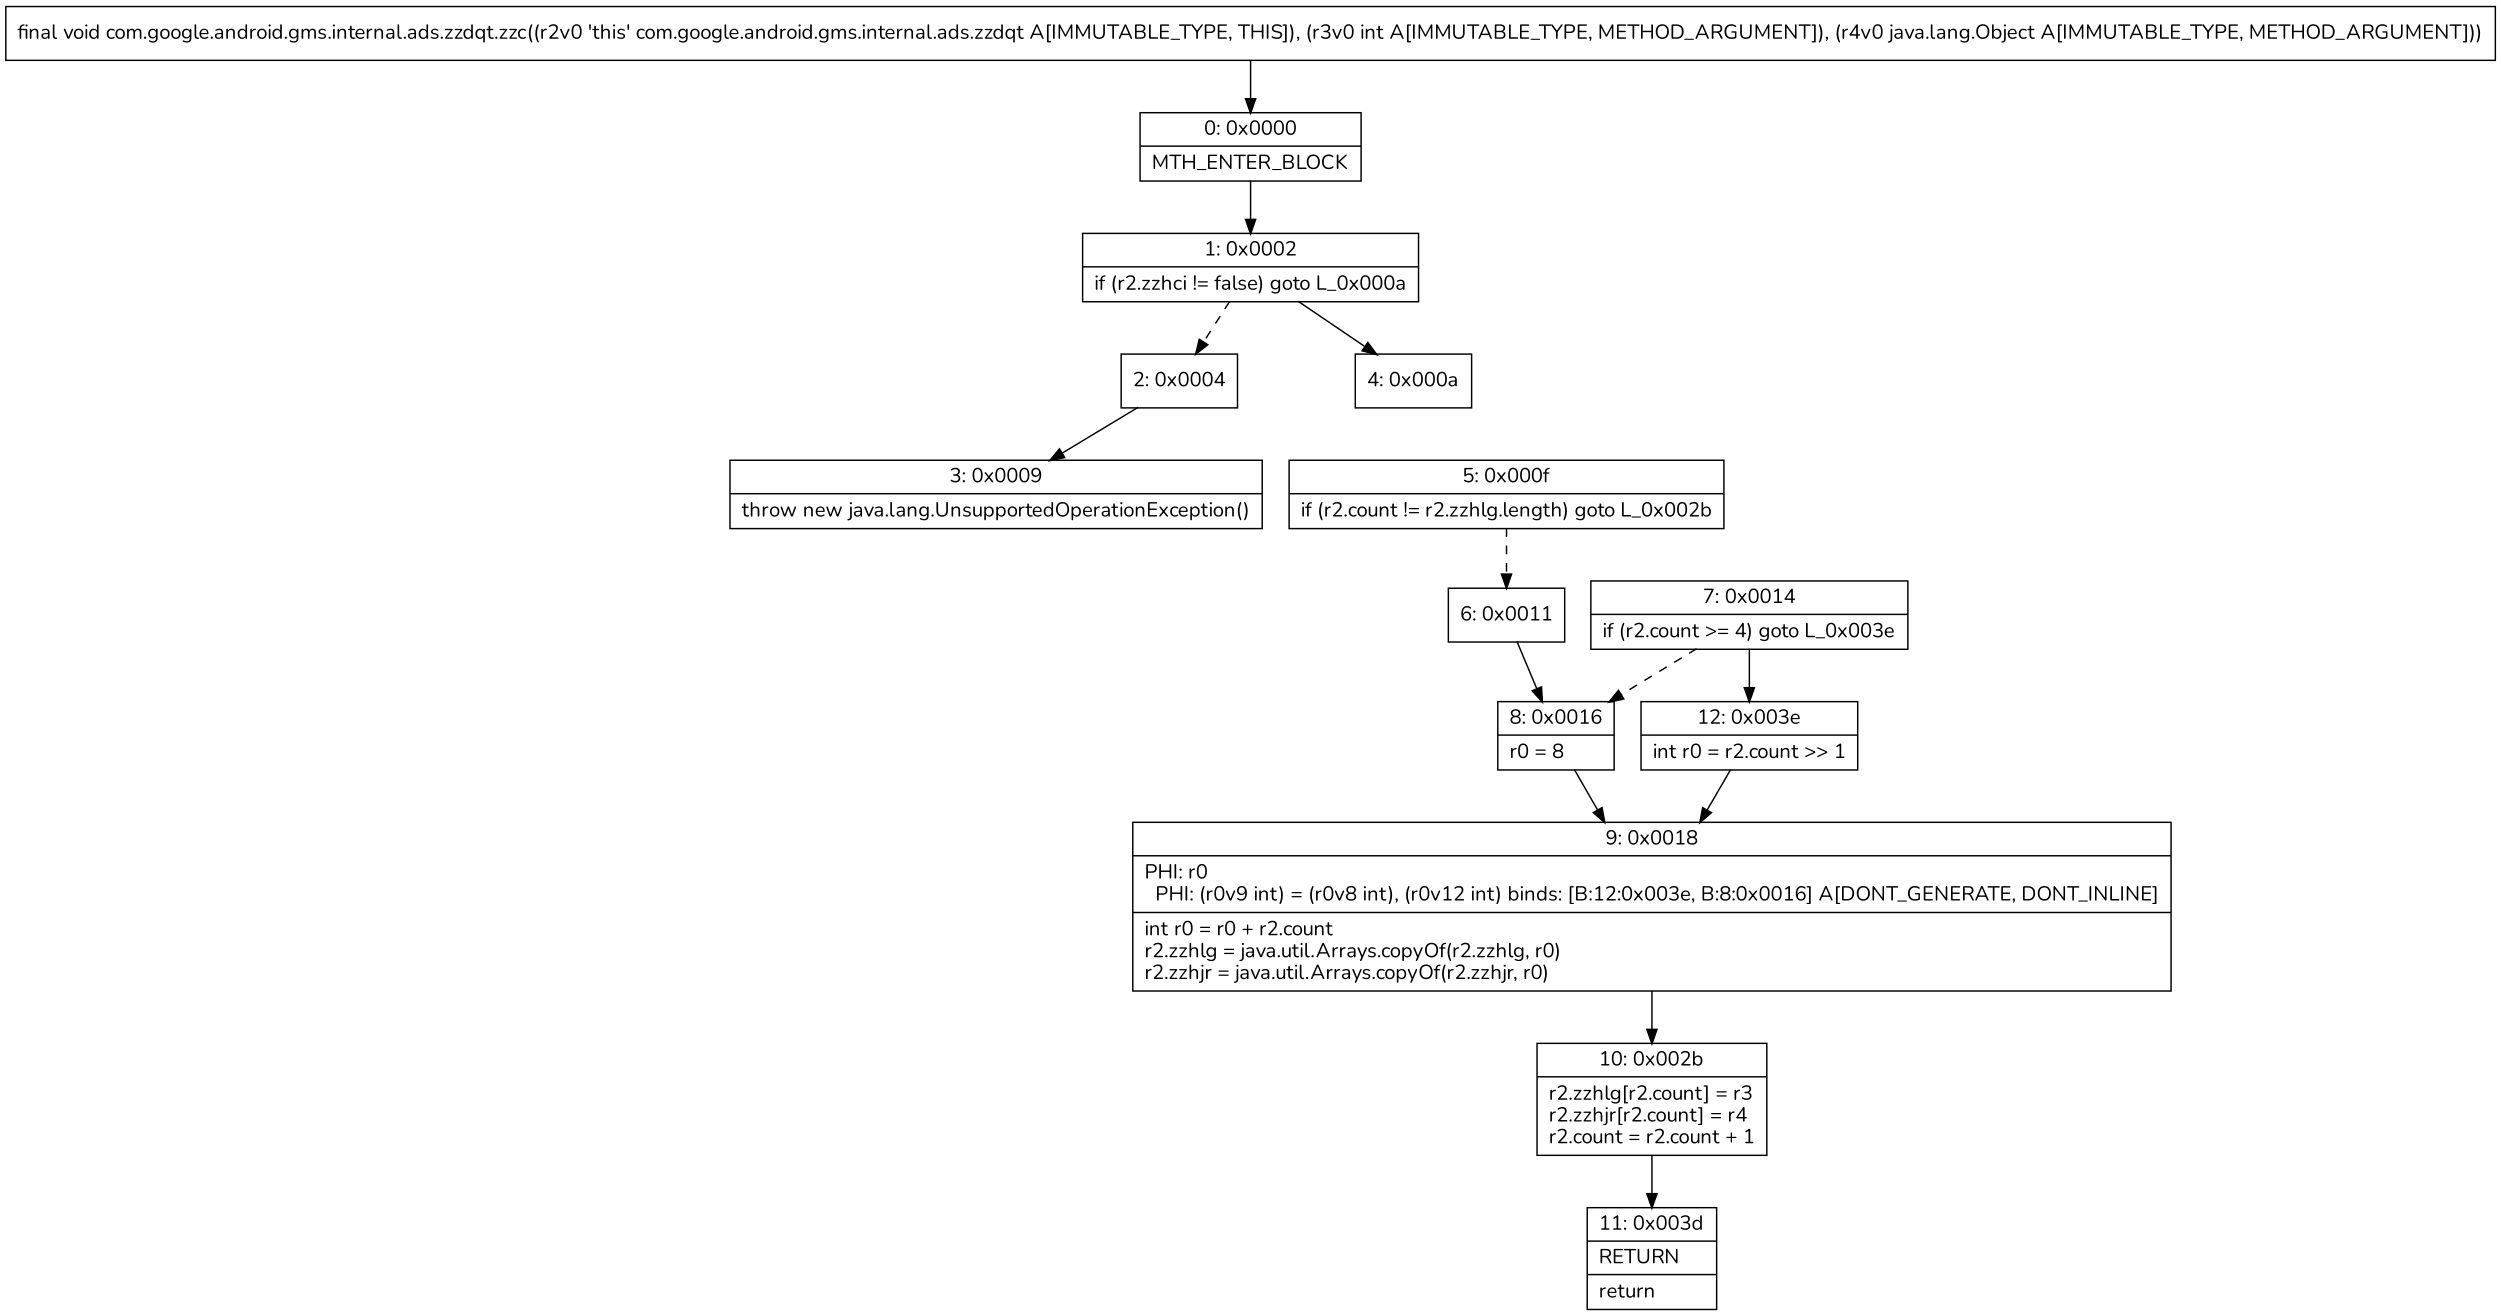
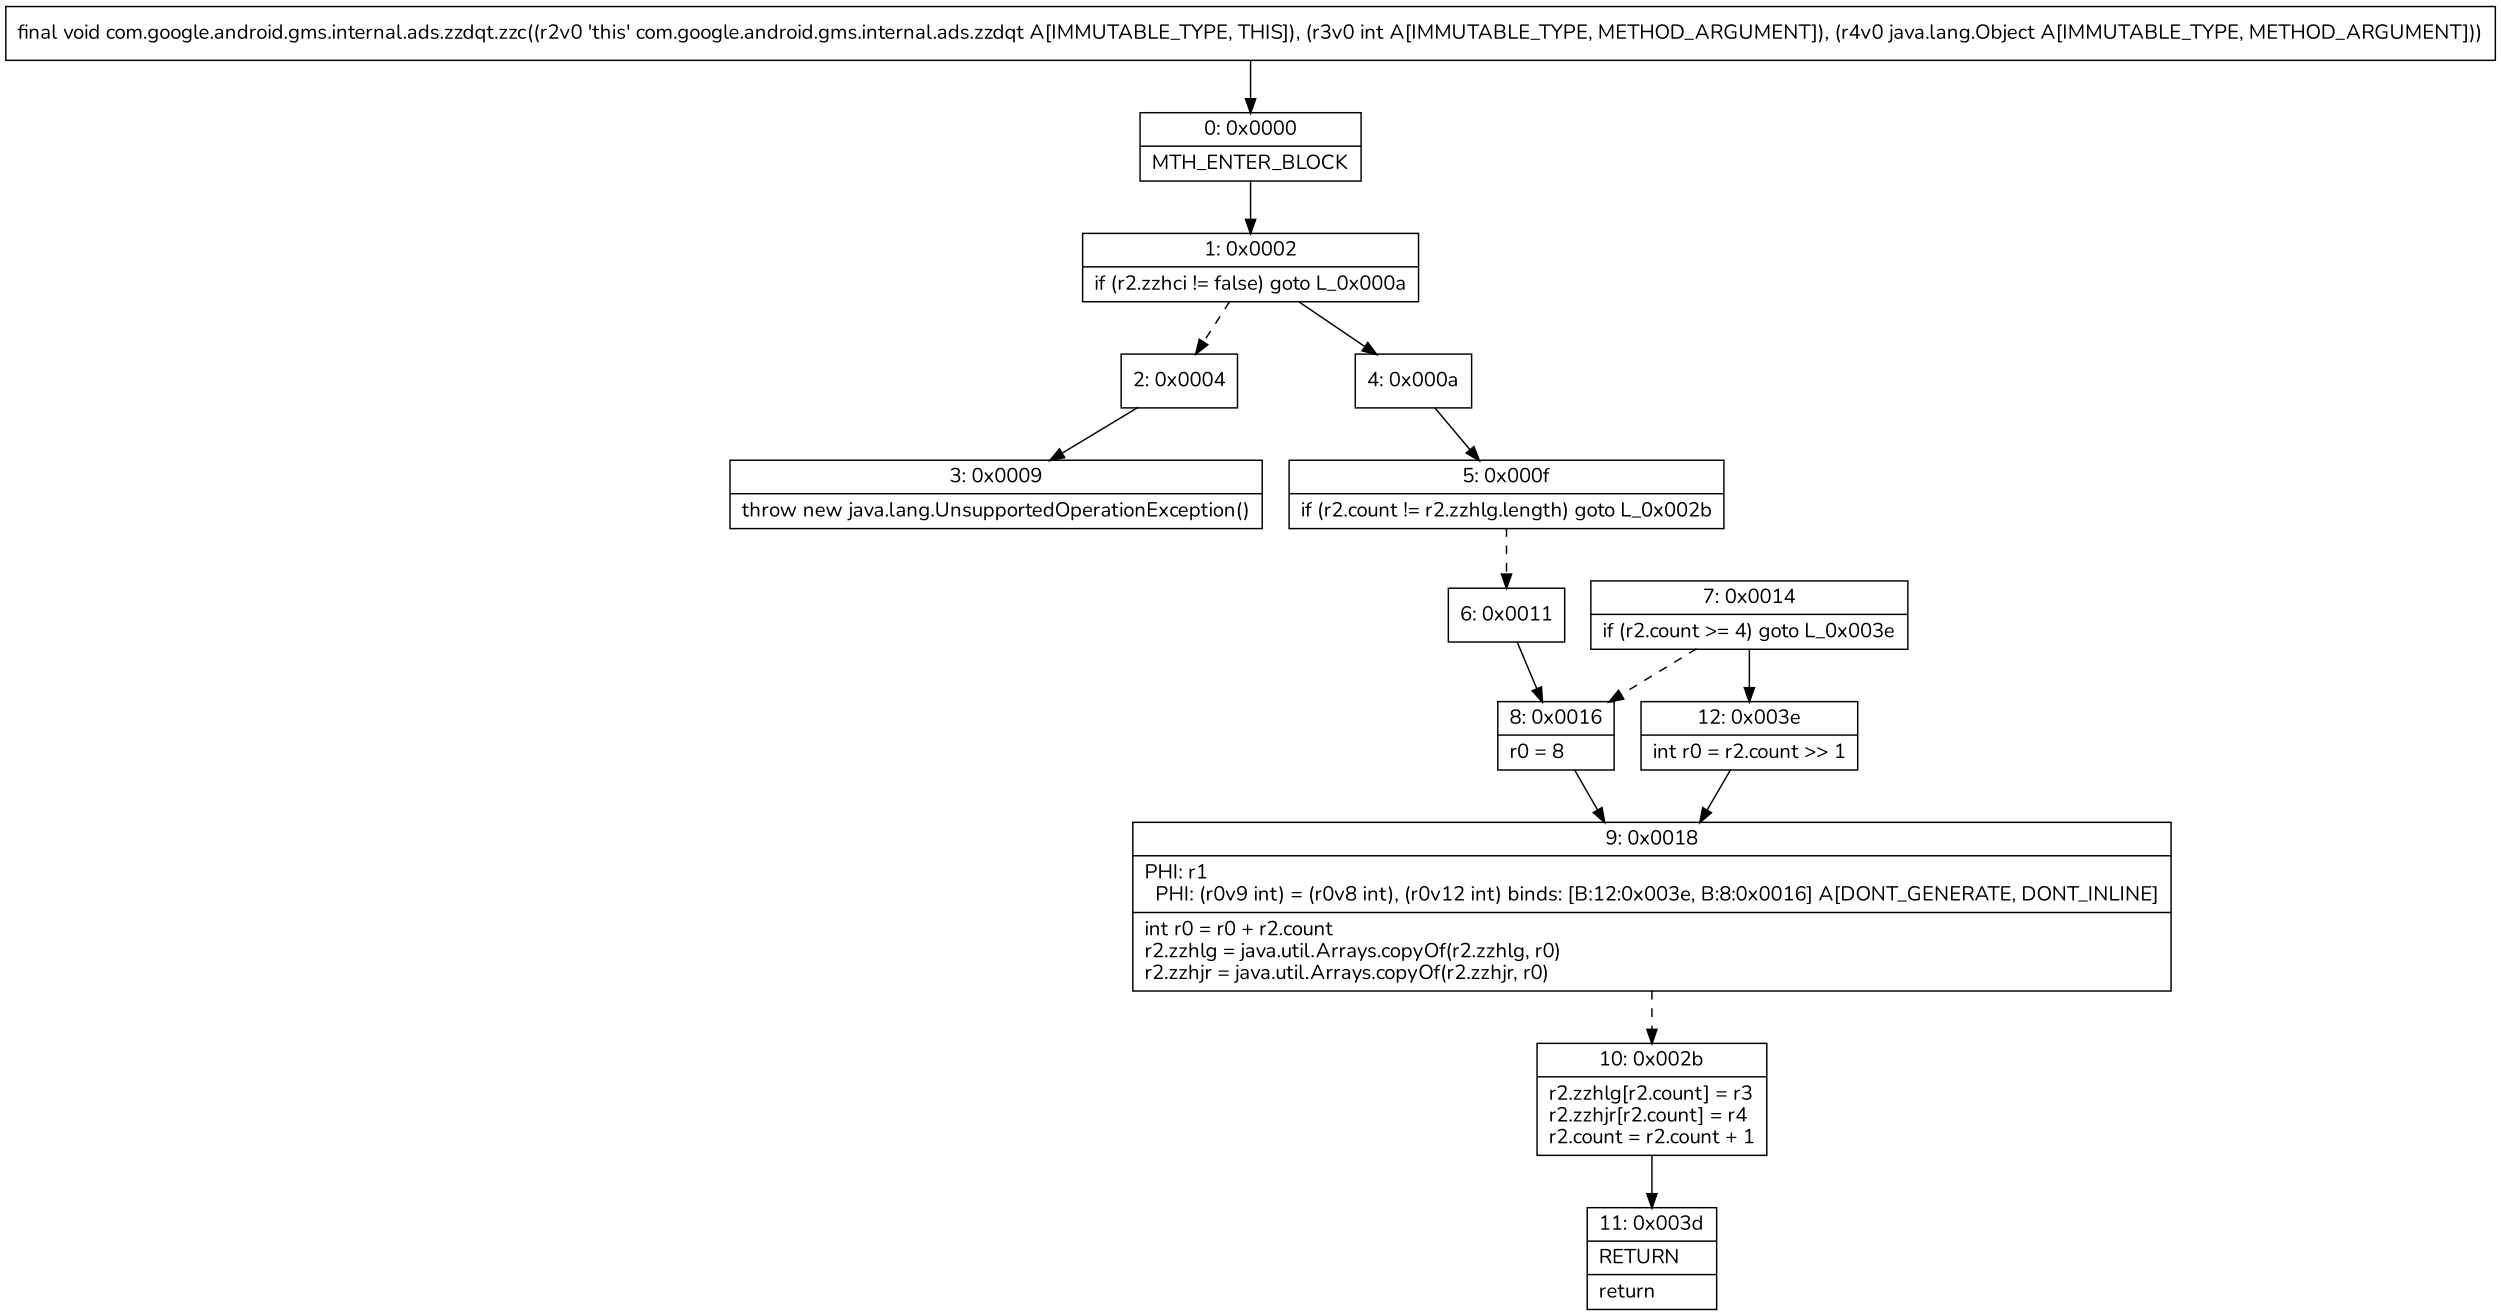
edge "4: 0x000a" -> "5: 0x000f": added
node "9: 0x0018": text "PHI: r0" -> "PHI: r1"
edge "9: 0x0018" -> "10: 0x002b": style solid -> dashed
